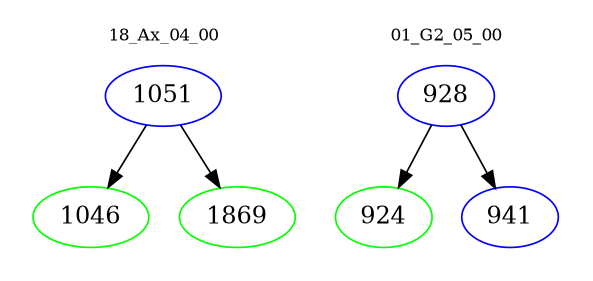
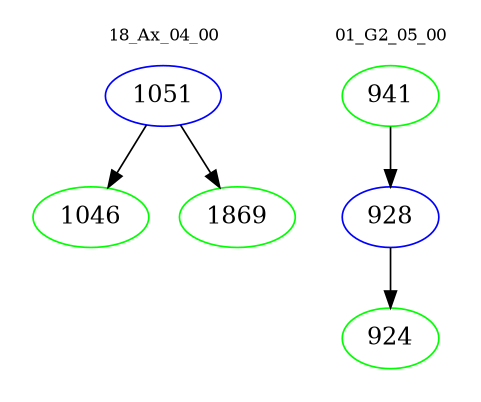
edge "928" -> "941": reversed
node "941": color blue -> green
